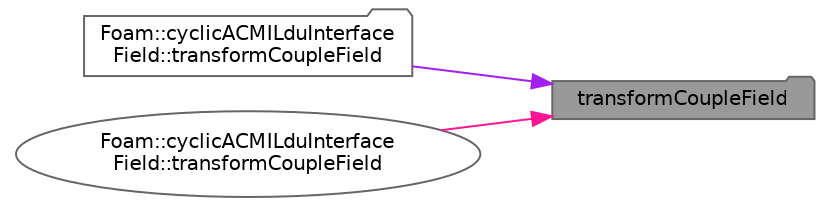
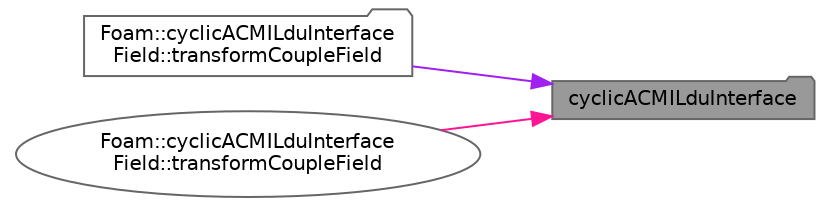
node "transformCoupleField": label "transformCoupleField" -> "cyclicACMILduInterface"
